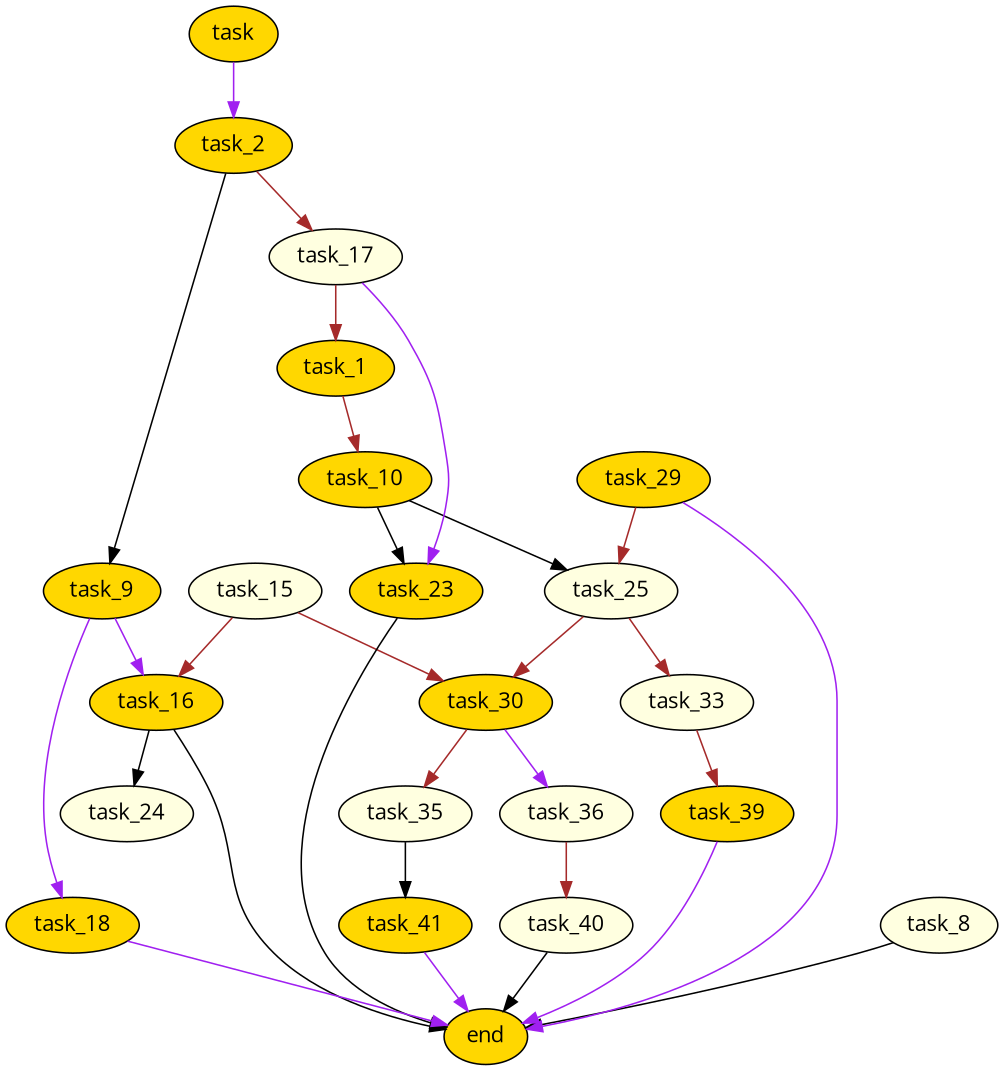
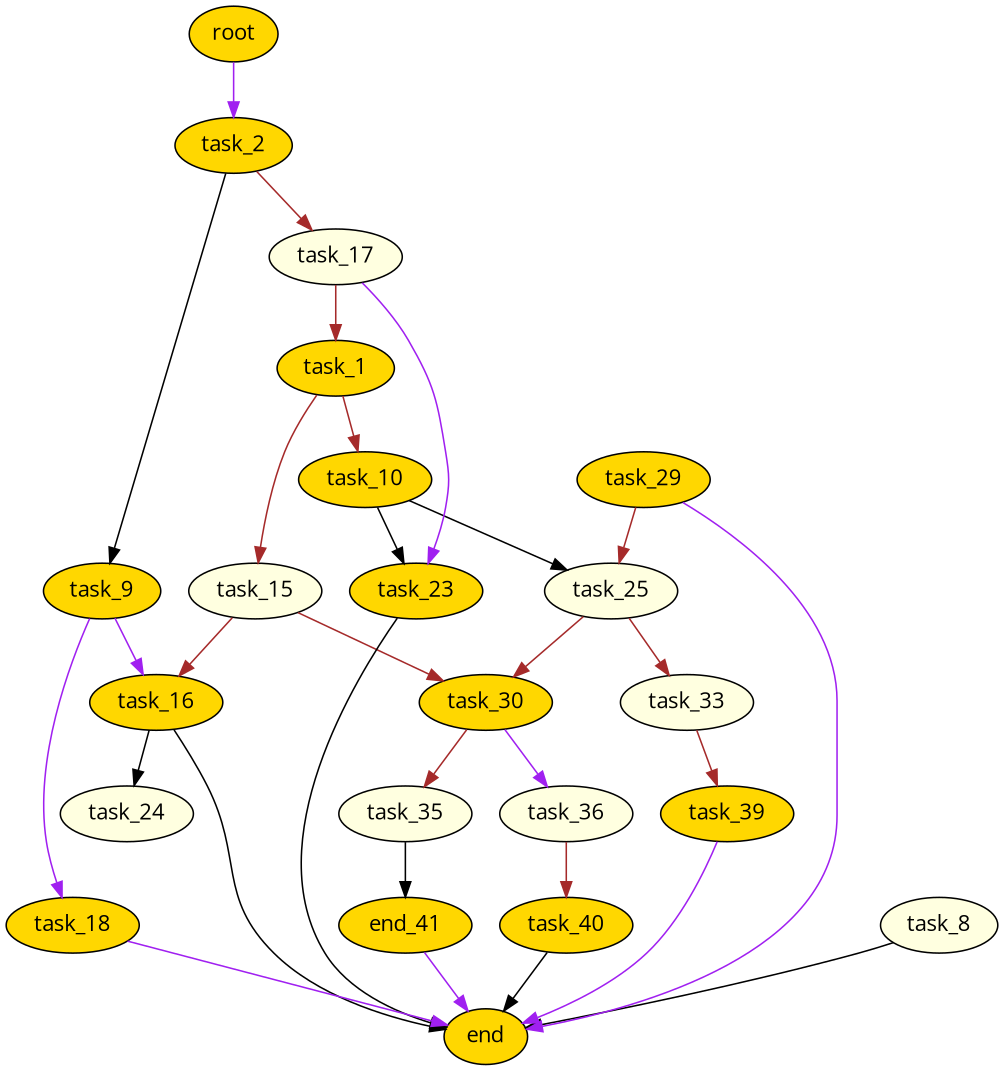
node "task": label "task" -> "root"
edge "task_1" -> "task_15": added
node "task_41": label "task_41" -> "end_41"
node "task_40": fillcolor lightyellow -> gold
